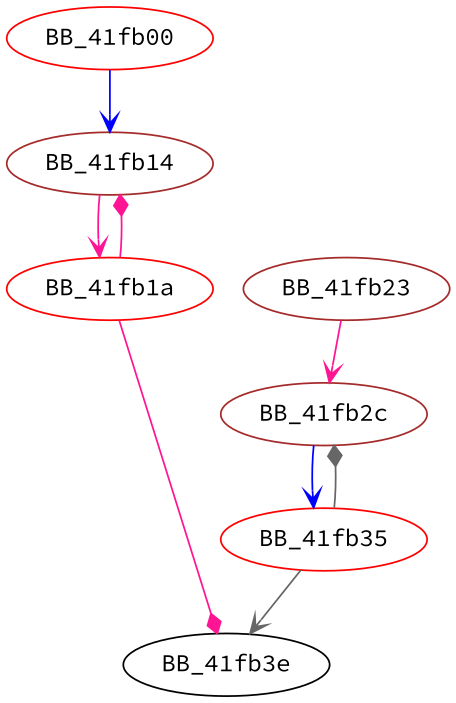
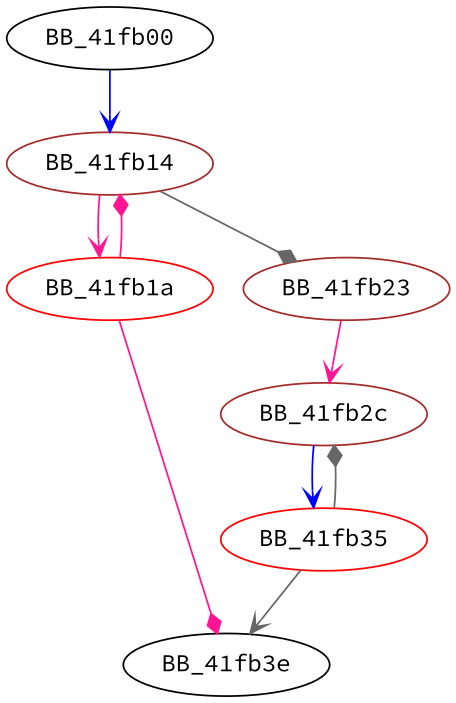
node "BB_41fb00": color red -> black
edge "BB_41fb14" -> "BB_41fb23": added
